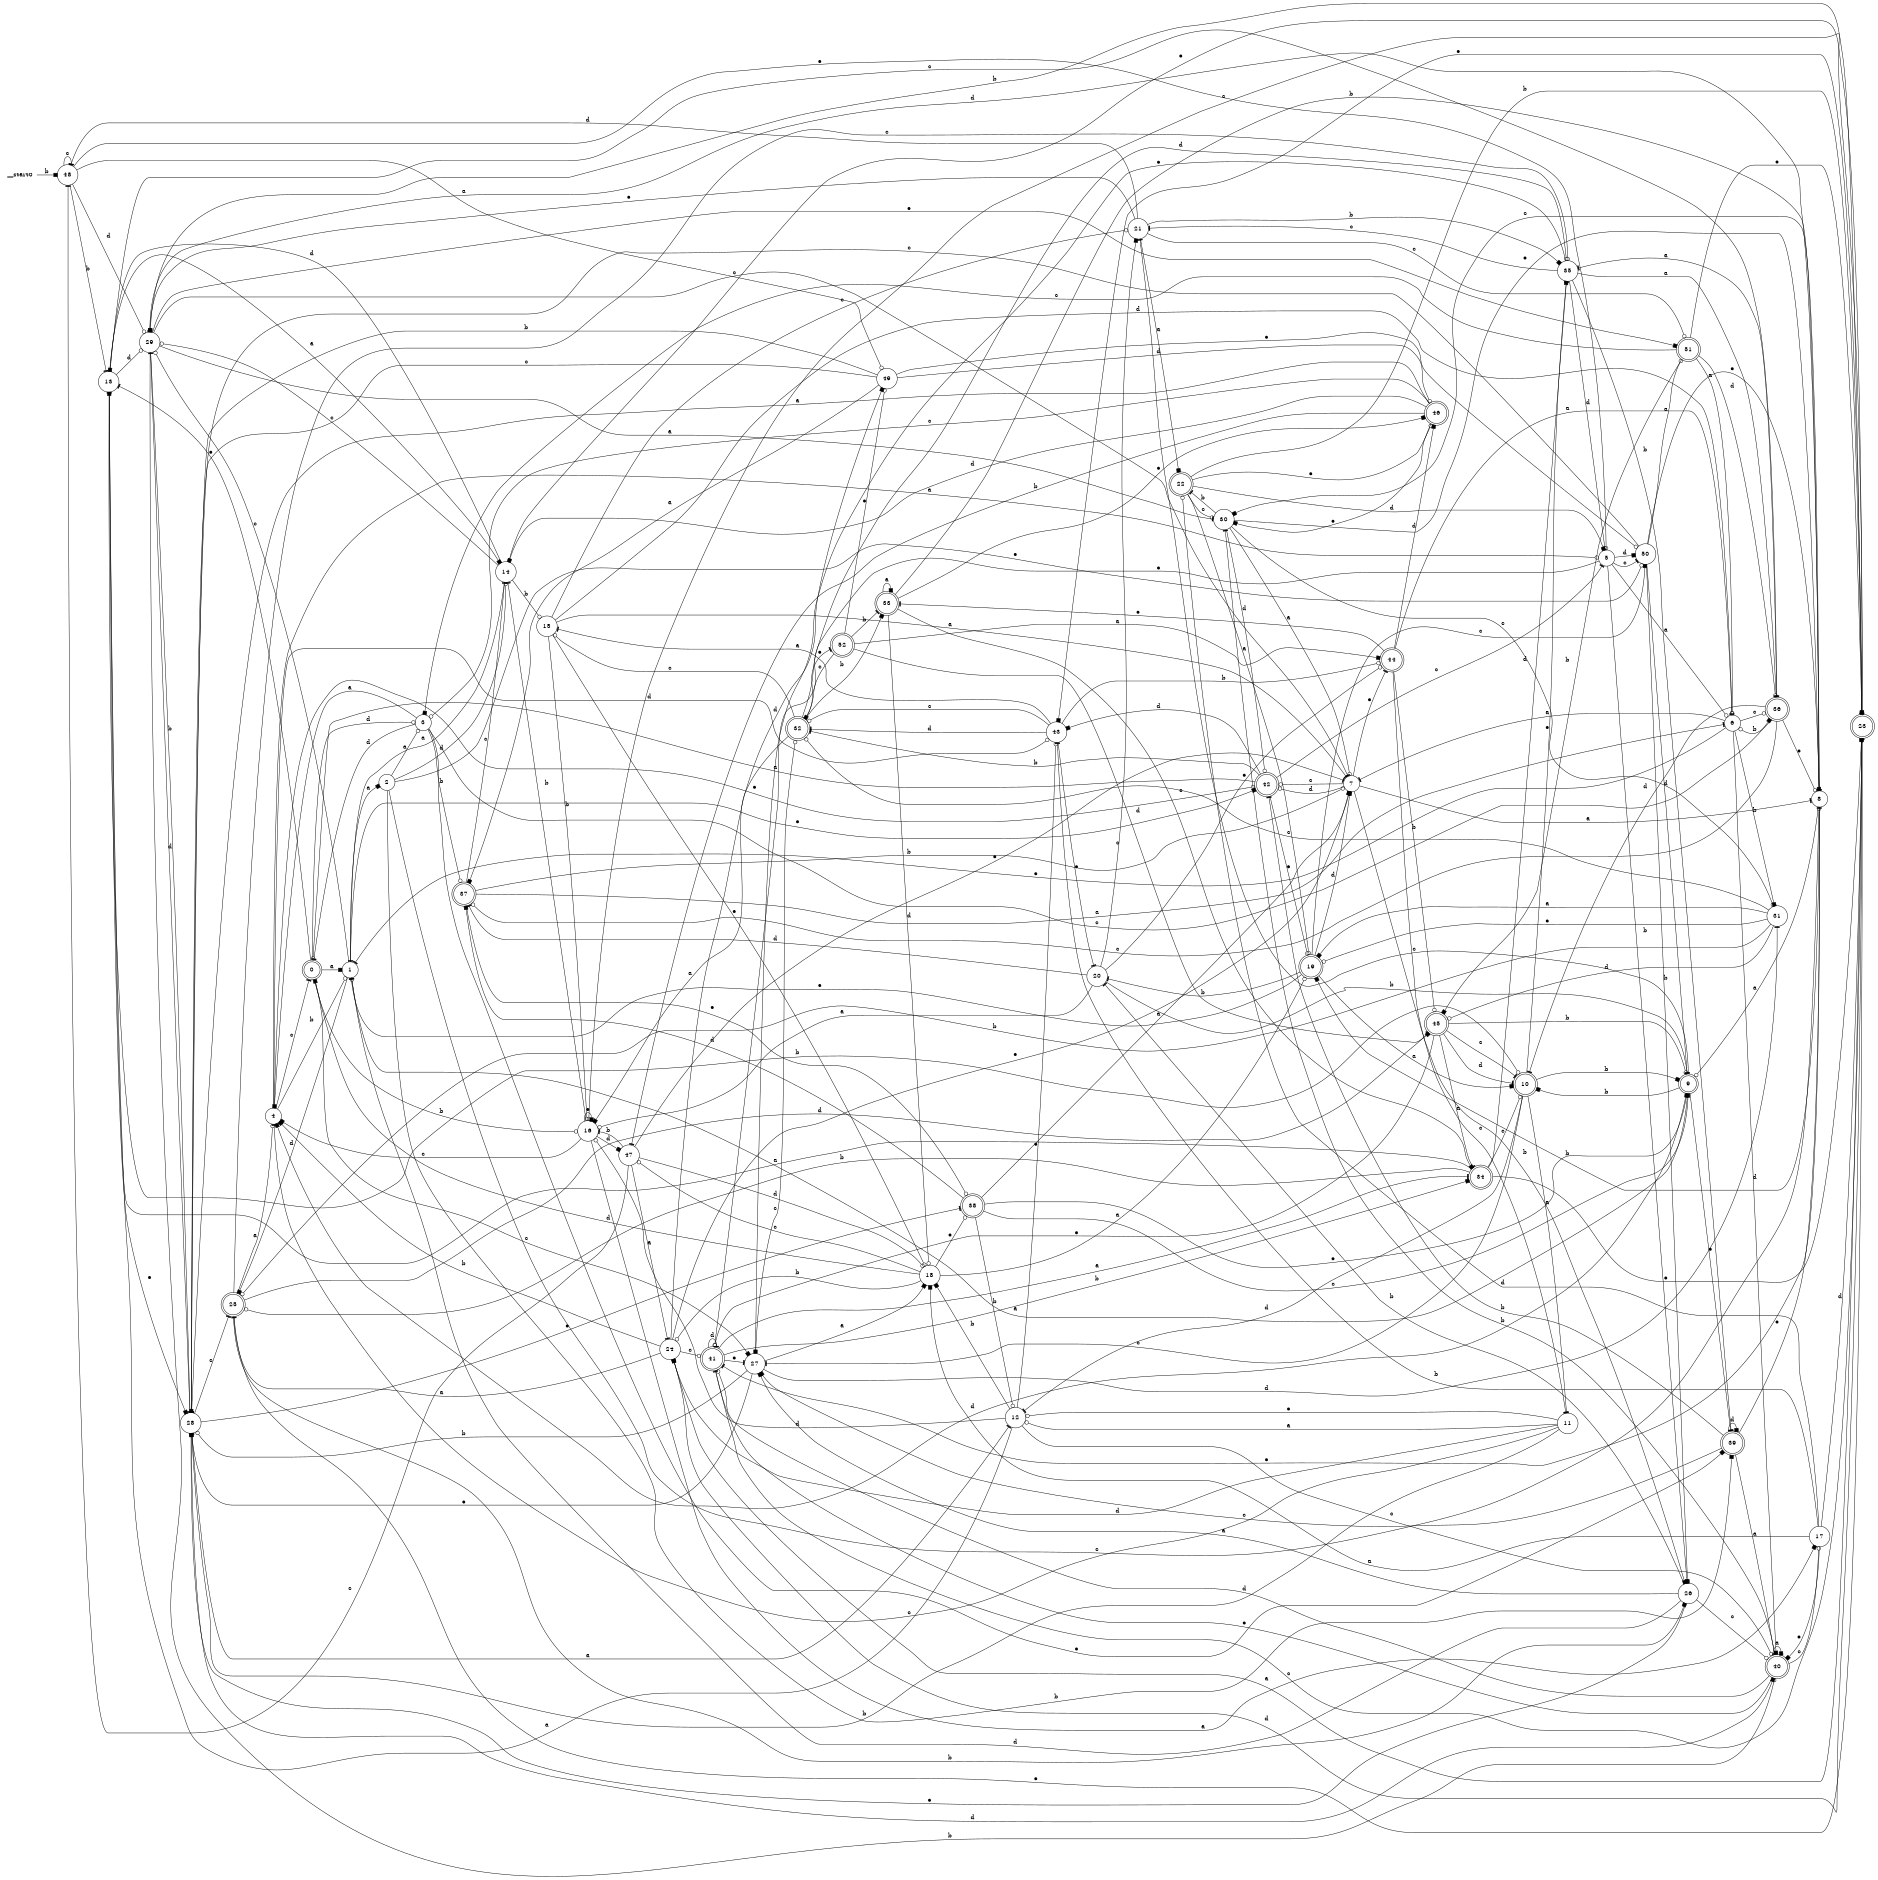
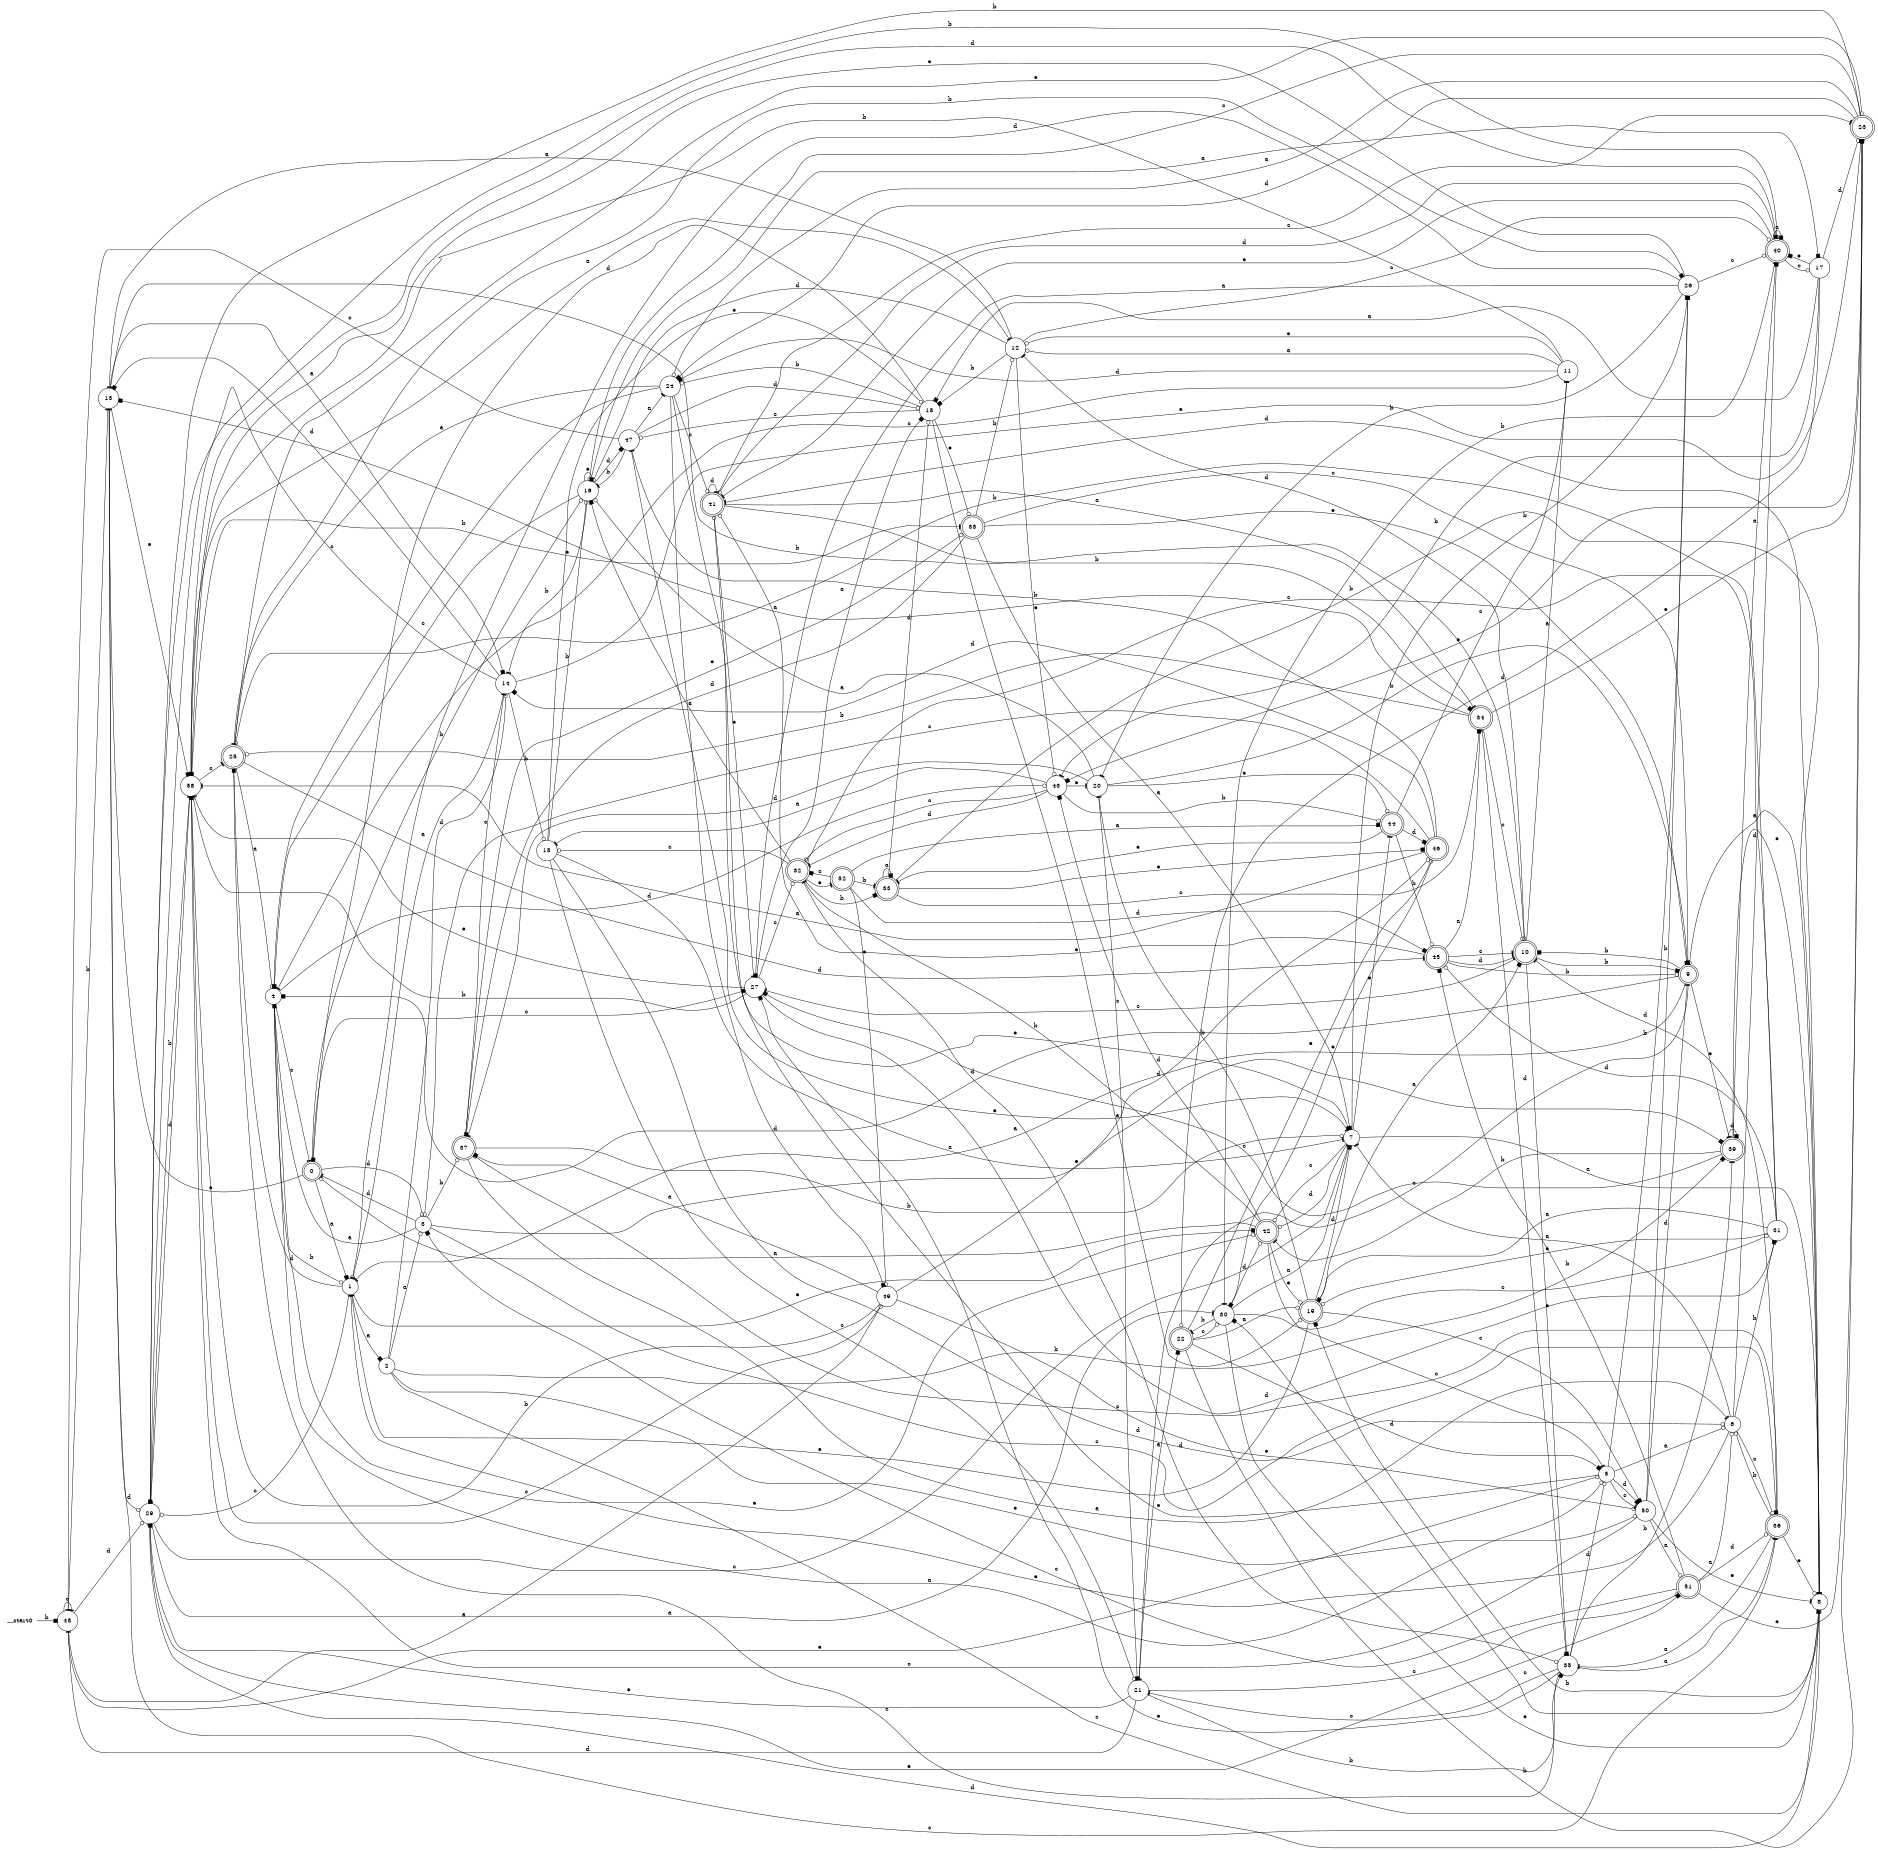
edge "44" -> "6": removed, label "a"
node "28": label "28" -> "58"
edge "8" -> "41": label "e" -> "d"
